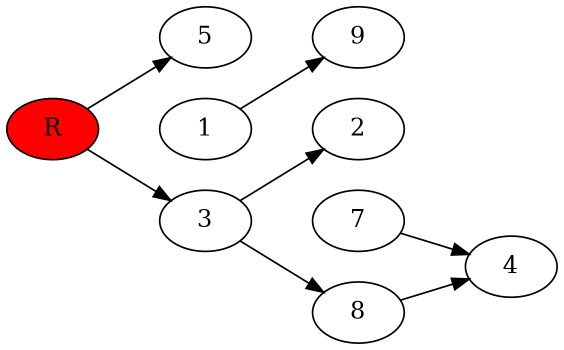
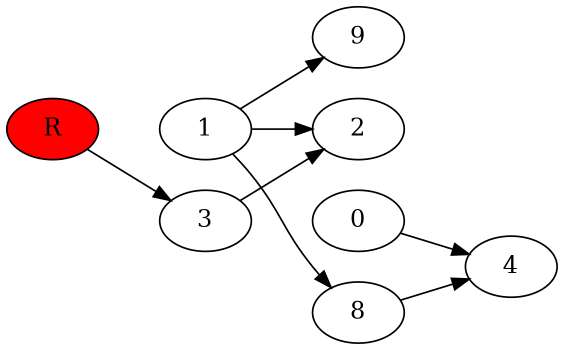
node "5": removed
edge "1" -> "2": added
node "7": label "7" -> "0"
edge "3" -> "8": now "1" -> "8"
